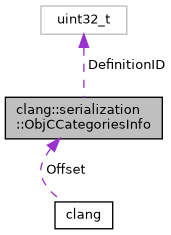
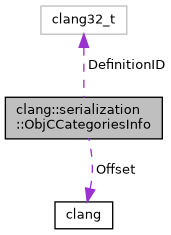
node "uint32_t": label "uint32_t" -> "clang32_t"
edge "clang" -> "clang::serialization ::ObjCCategoriesInfo": reversed
